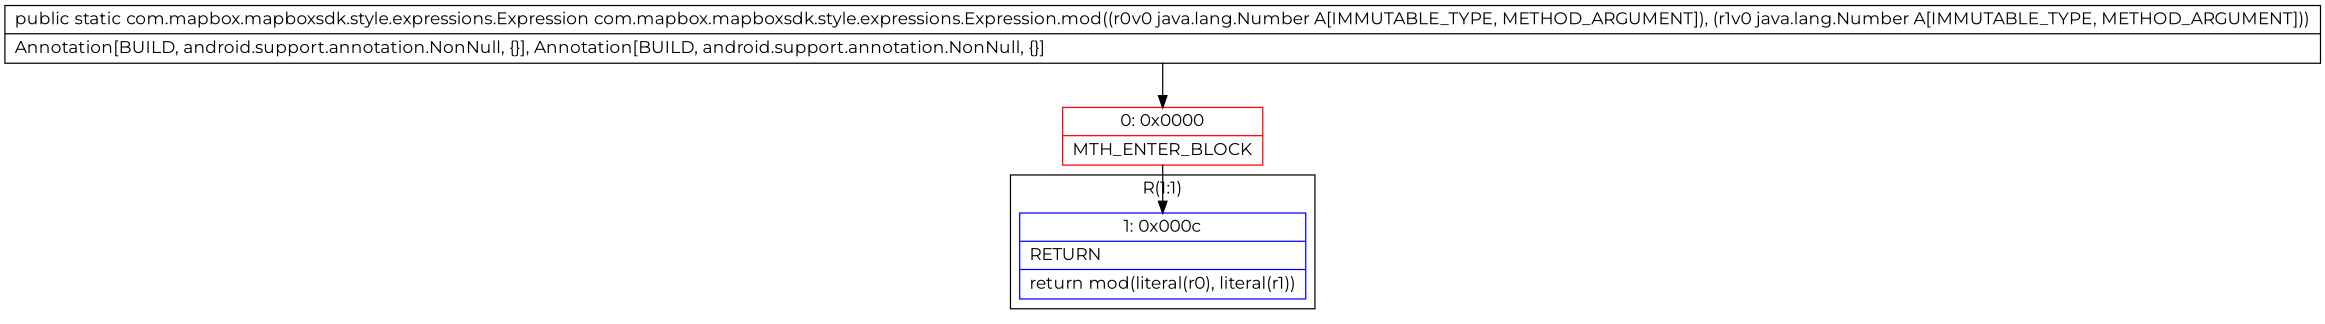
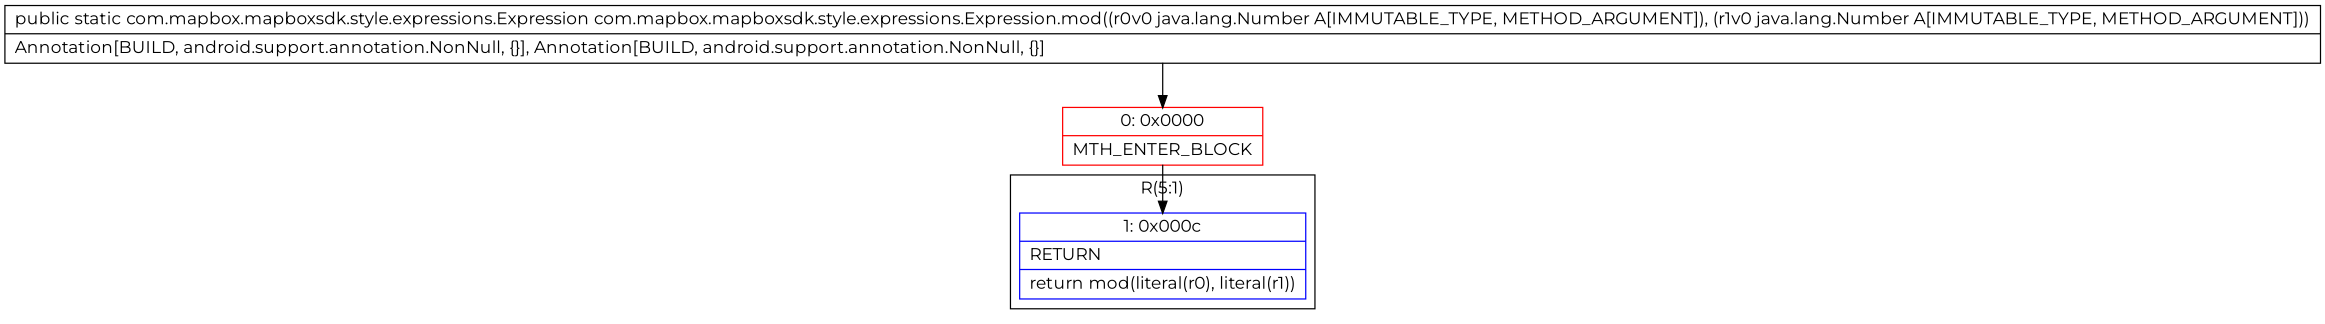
cluster "R(1:1)": label "R(1:1)" -> "R(5:1)"
